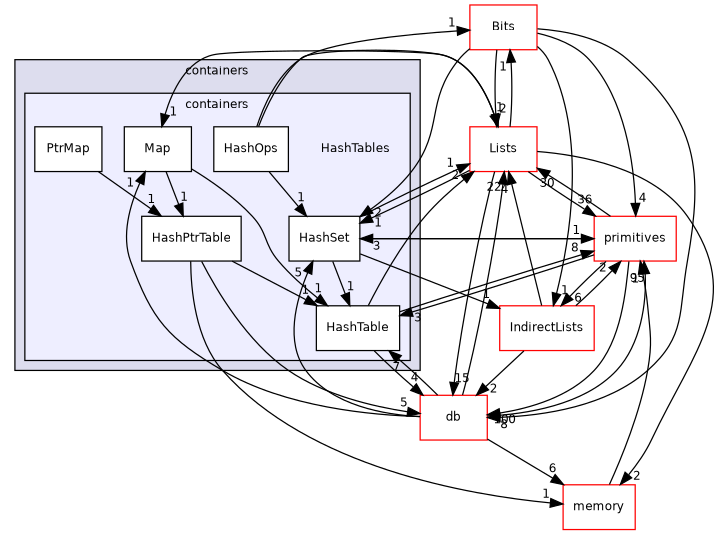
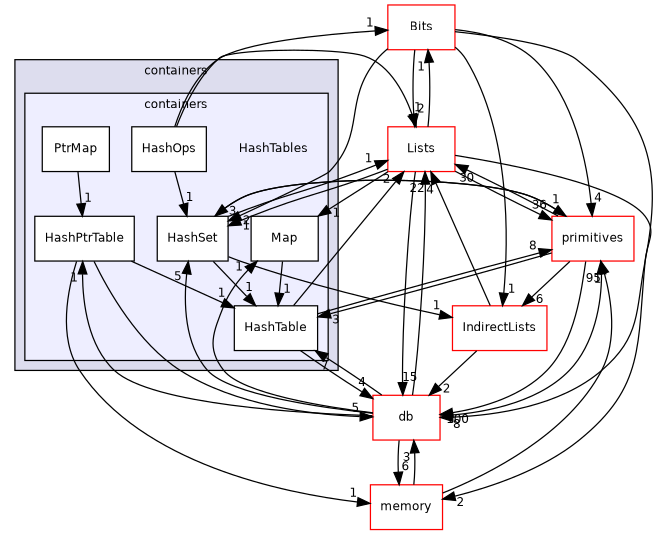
edge "Map" -> "HashPtrTable": now "db" -> "HashPtrTable"
edge "IndirectLists" -> "primitives": removed
edge "memory" -> "db": added
